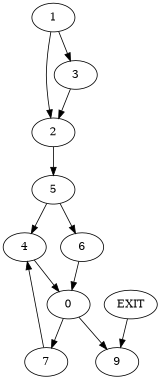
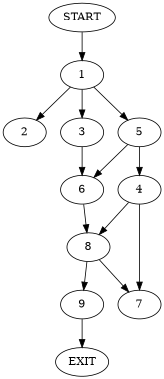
node "START": added
edge "3" -> "2": now "3" -> "6"
edge "2" -> "5": now "1" -> "5"
node "0": label "0" -> "8"
edge "7" -> "4": reversed
edge "EXIT" -> "9": reversed
